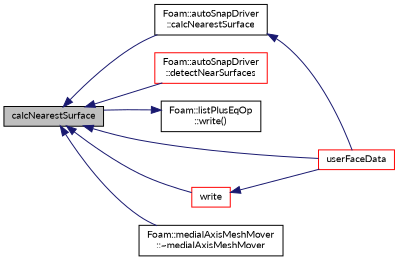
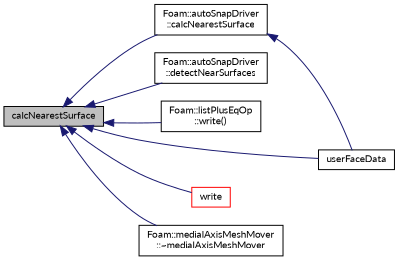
node "Foam::autoSnapDriver ::detectNearSurfaces": color red -> black
edge "calcNearestSurface" -> "Foam::listPlusEqOp ::write()": reversed
node "userFaceData": color red -> black
edge "userFaceData" -> "write": removed
